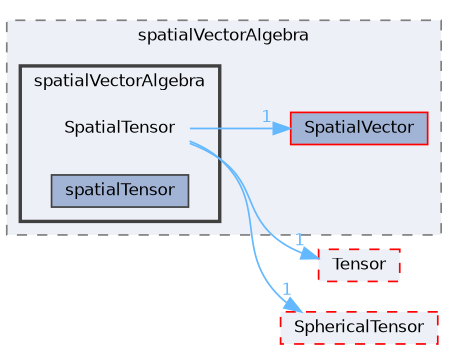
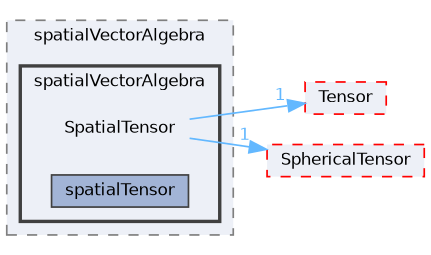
node "SpatialVector": removed
